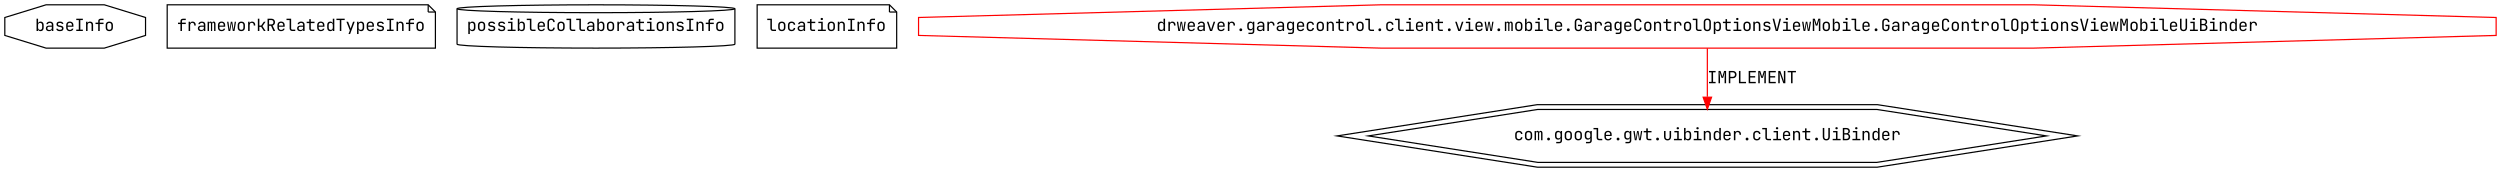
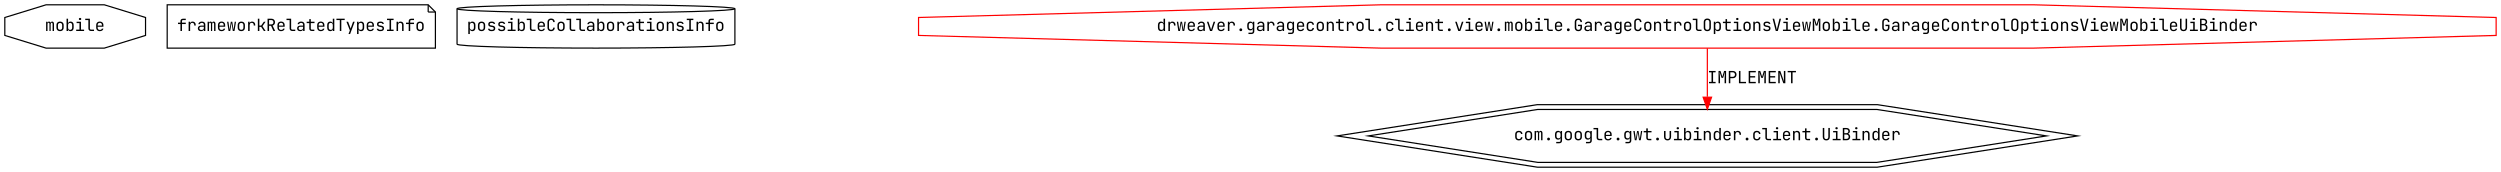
node "baseInfo": label "baseInfo" -> "mobile"
node "locationInfo": removed
